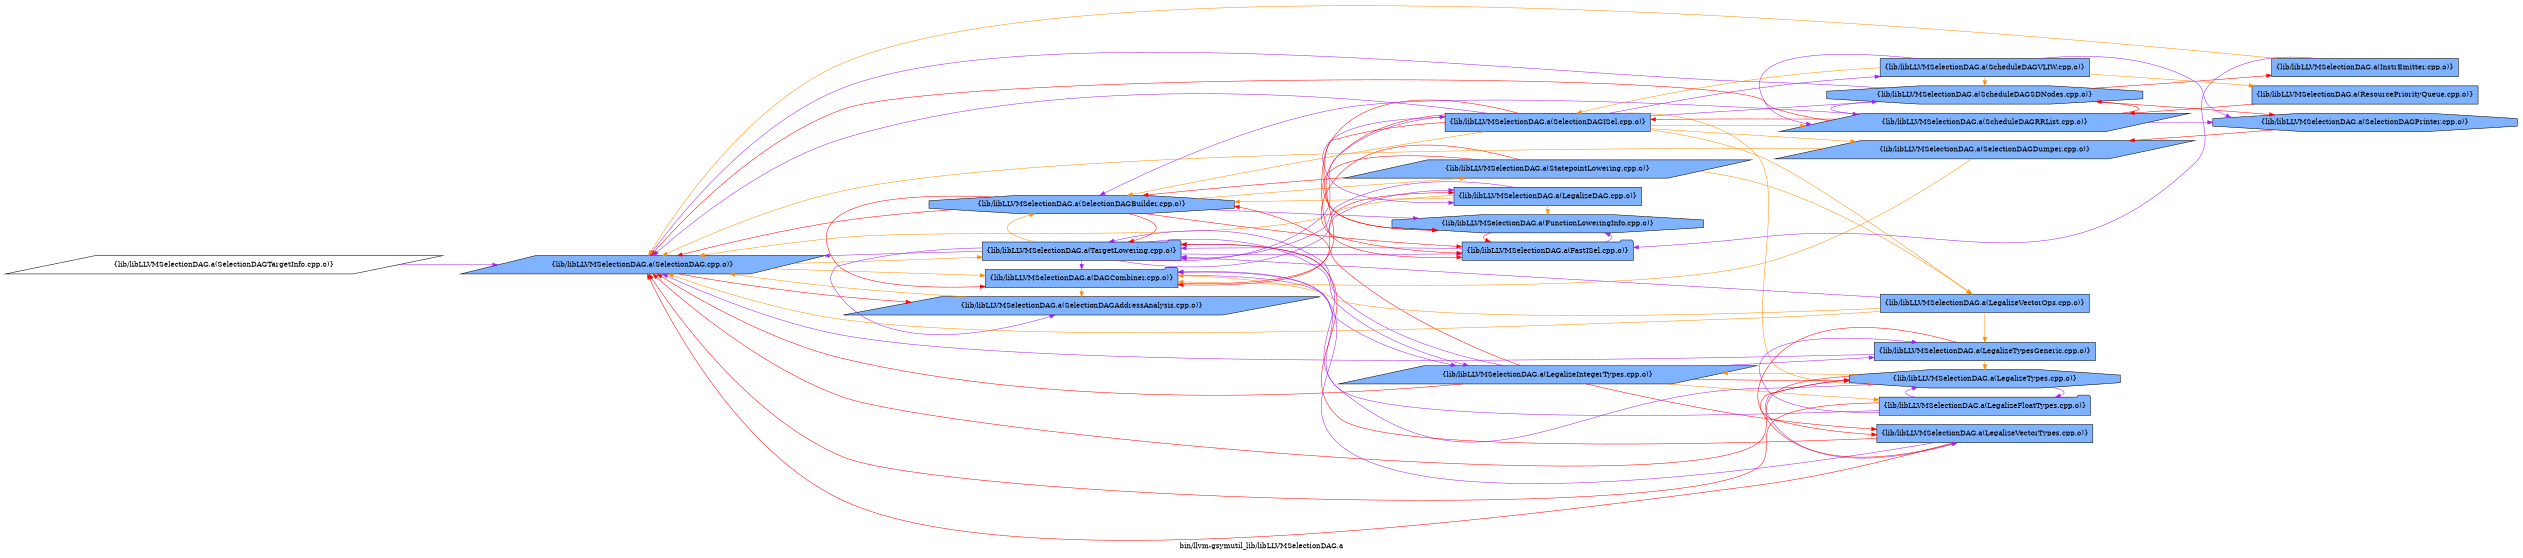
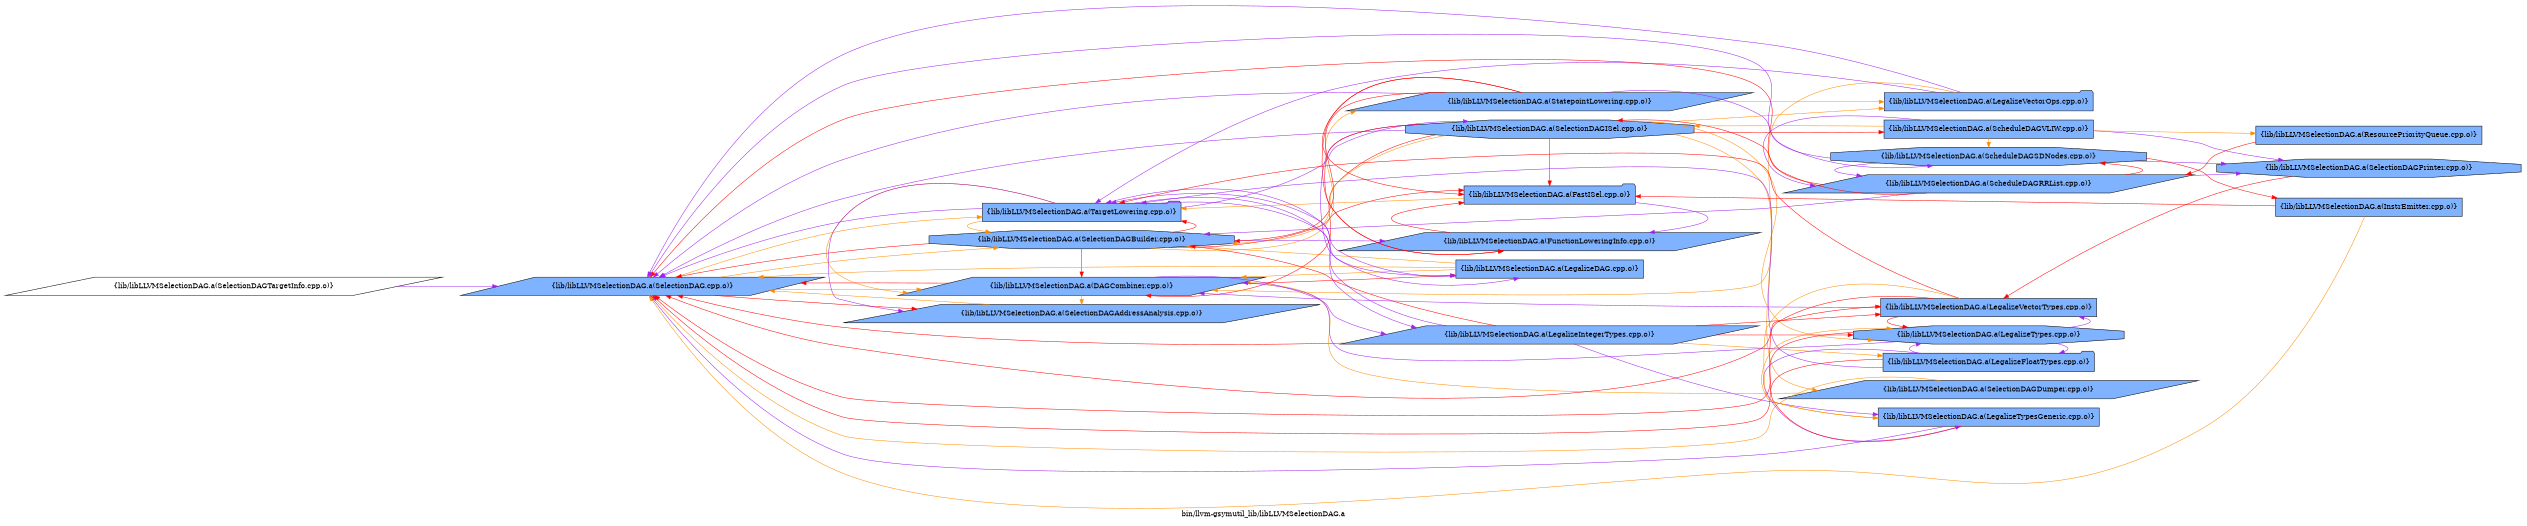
edge "{lib/libLLVMSelectionDAG.a(SelectionDAGISel.cpp.o)}" -> "{lib/libLLVMSelectionDAG.a(ScheduleDAGVLIW.cpp.o)}": color purple -> red
edge "{lib/libLLVMSelectionDAG.a(ScheduleDAGSDNodes.cpp.o)}" -> "{lib/libLLVMSelectionDAG.a(SelectionDAGPrinter.cpp.o)}": color red -> purple
edge "{lib/libLLVMSelectionDAG.a(SelectionDAGISel.cpp.o)}" -> "{lib/libLLVMSelectionDAG.a(ScheduleDAGSDNodes.cpp.o)}": now "{lib/libLLVMSelectionDAG.a(StatepointLowering.cpp.o)}" -> "{lib/libLLVMSelectionDAG.a(ScheduleDAGSDNodes.cpp.o)}"
edge "{lib/libLLVMSelectionDAG.a(StatepointLowering.cpp.o)}" -> "{lib/libLLVMSelectionDAG.a(SelectionDAG.cpp.o)}": added
node "{lib/libLLVMSelectionDAG.a(SelectionDAGISel.cpp.o)}": shape box -> octagon
edge "{lib/libLLVMSelectionDAG.a(SelectionDAGISel.cpp.o)}" -> "{lib/libLLVMSelectionDAG.a(ScheduleDAGRRList.cpp.o)}": removed
edge "{lib/libLLVMSelectionDAG.a(SelectionDAGPrinter.cpp.o)}" -> "{lib/libLLVMSelectionDAG.a(SelectionDAGDumper.cpp.o)}": now "{lib/libLLVMSelectionDAG.a(SelectionDAGPrinter.cpp.o)}" -> "{lib/libLLVMSelectionDAG.a(LegalizeVectorTypes.cpp.o)}"
edge "{lib/libLLVMSelectionDAG.a(LegalizeDAG.cpp.o)}" -> "{lib/libLLVMSelectionDAG.a(FunctionLoweringInfo.cpp.o)}": now "{lib/libLLVMSelectionDAG.a(LegalizeDAG.cpp.o)}" -> "{lib/libLLVMSelectionDAG.a(DAGCombiner.cpp.o)}"
node "{lib/libLLVMSelectionDAG.a(FunctionLoweringInfo.cpp.o)}": shape octagon -> parallelogram
edge "{lib/libLLVMSelectionDAG.a(InstrEmitter.cpp.o)}" -> "{lib/libLLVMSelectionDAG.a(FastISel.cpp.o)}": color purple -> red
edge "{lib/libLLVMSelectionDAG.a(FastISel.cpp.o)}" -> "{lib/libLLVMSelectionDAG.a(TargetLowering.cpp.o)}": color purple -> darkorange
edge "{lib/libLLVMSelectionDAG.a(TargetLowering.cpp.o)}" -> "{lib/libLLVMSelectionDAG.a(FastISel.cpp.o)}": removed
edge "{lib/libLLVMSelectionDAG.a(SelectionDAG.cpp.o)}" -> "{lib/libLLVMSelectionDAG.a(SelectionDAGBuilder.cpp.o)}": added
edge "{lib/libLLVMSelectionDAG.a(TargetLowering.cpp.o)}" -> "{lib/libLLVMSelectionDAG.a(DAGCombiner.cpp.o)}": color purple -> darkorange
node "{lib/libLLVMSelectionDAG.a(DAGCombiner.cpp.o)}": shape folder -> parallelogram
edge "{lib/libLLVMSelectionDAG.a(DAGCombiner.cpp.o)}" -> "{lib/libLLVMSelectionDAG.a(SelectionDAG.cpp.o)}": added
node "{lib/libLLVMSelectionDAG.a(LegalizeVectorOps.cpp.o)}": shape box -> folder
edge "{lib/libLLVMSelectionDAG.a(LegalizeVectorOps.cpp.o)}" -> "{lib/libLLVMSelectionDAG.a(LegalizeTypesGeneric.cpp.o)}": now "{lib/libLLVMSelectionDAG.a(LegalizeVectorTypes.cpp.o)}" -> "{lib/libLLVMSelectionDAG.a(LegalizeTypesGeneric.cpp.o)}"
edge "{lib/libLLVMSelectionDAG.a(LegalizeVectorOps.cpp.o)}" -> "{lib/libLLVMSelectionDAG.a(SelectionDAG.cpp.o)}": color darkorange -> purple
edge "{lib/libLLVMSelectionDAG.a(LegalizeTypes.cpp.o)}" -> "{lib/libLLVMSelectionDAG.a(LegalizeIntegerTypes.cpp.o)}": removed
